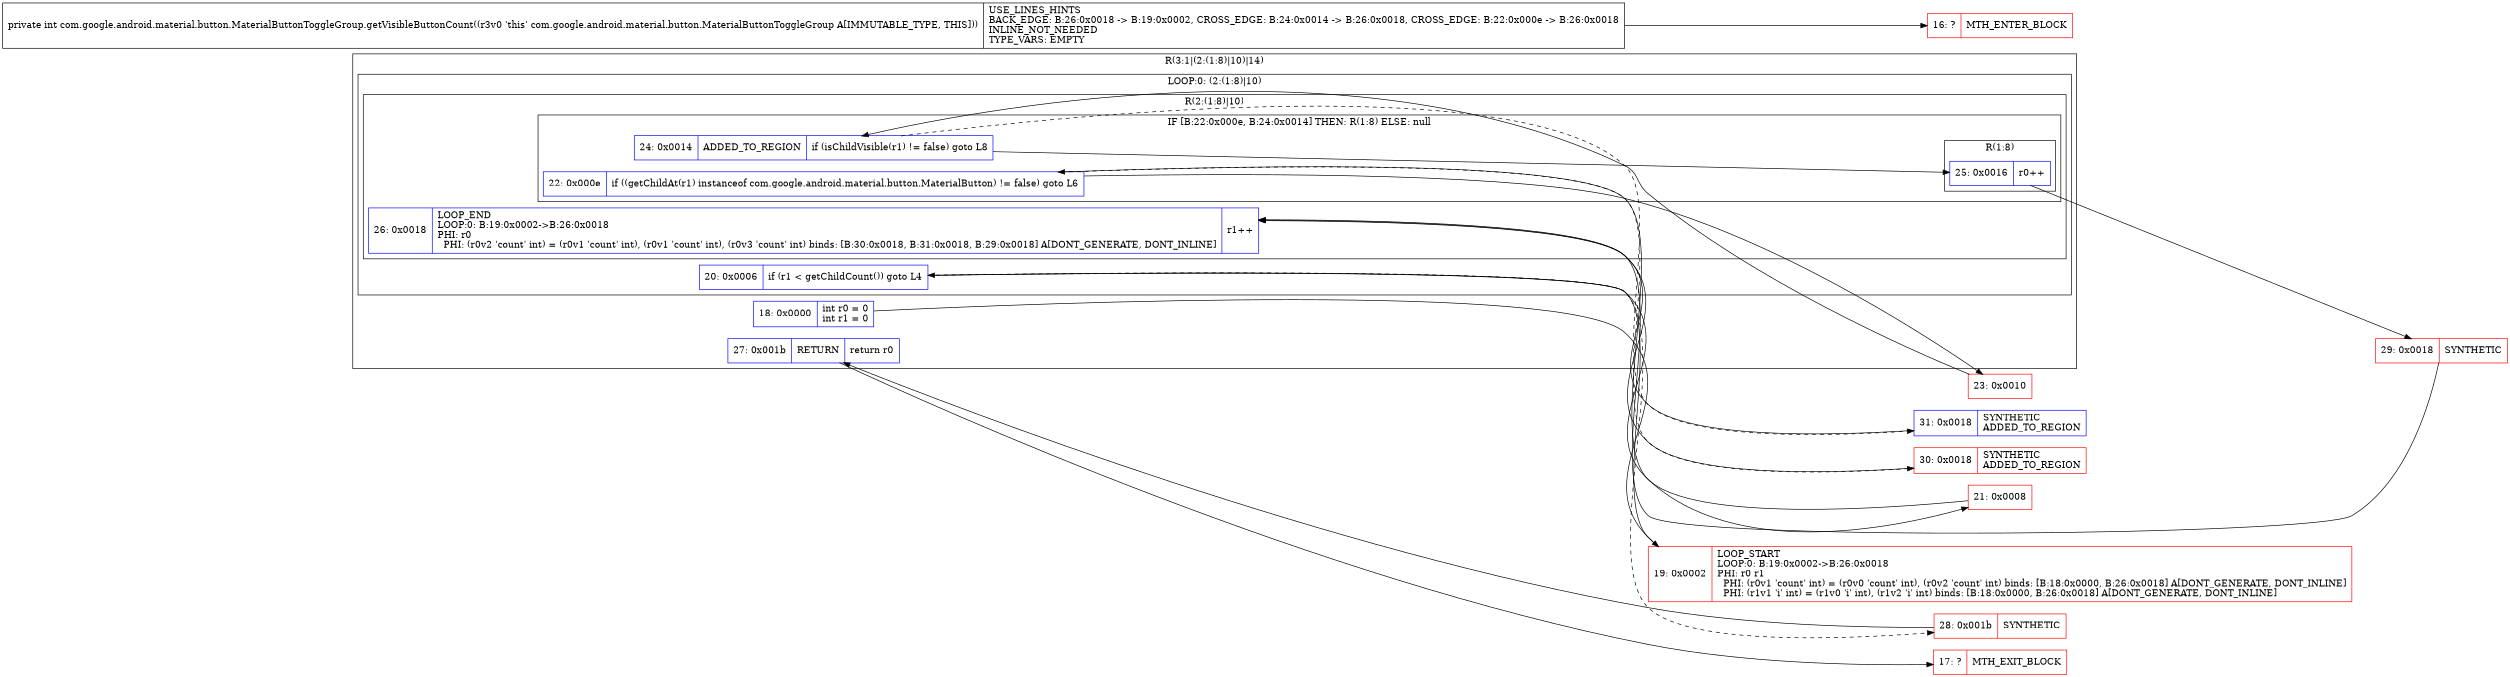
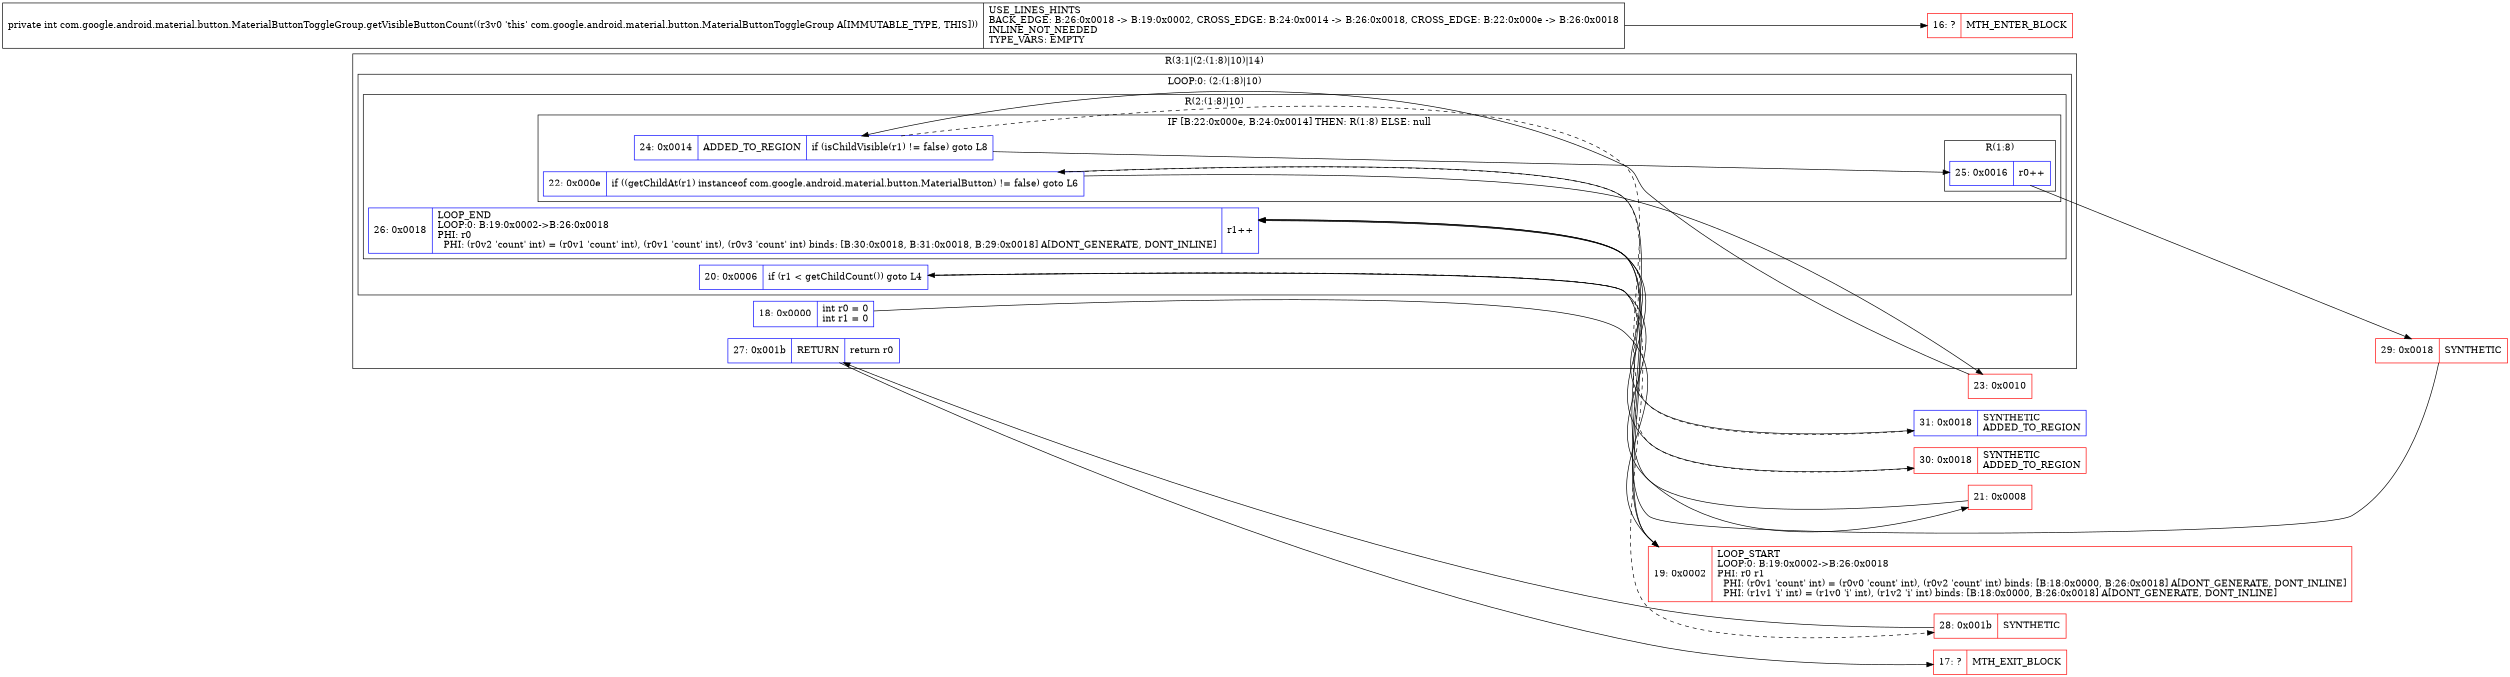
edge "26: 0x0018" -> "19: 0x0002": added
